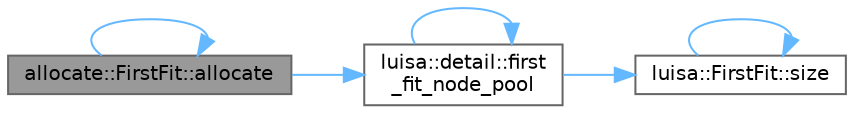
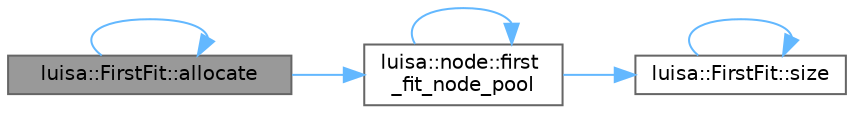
node "allocate::FirstFit::allocate": label "allocate::FirstFit::allocate" -> "luisa::FirstFit::allocate"
node "luisa::detail::first _fit_node_pool": label "luisa::detail::first _fit_node_pool" -> "luisa::node::first _fit_node_pool"
